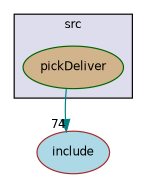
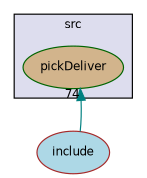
edge "pickDeliver" -> "include": reversed
